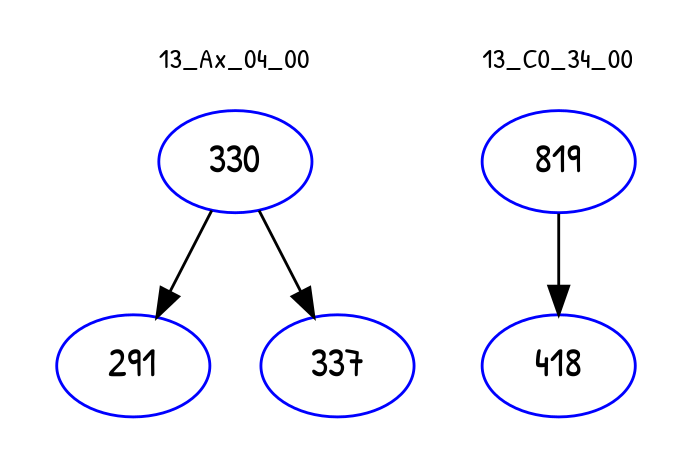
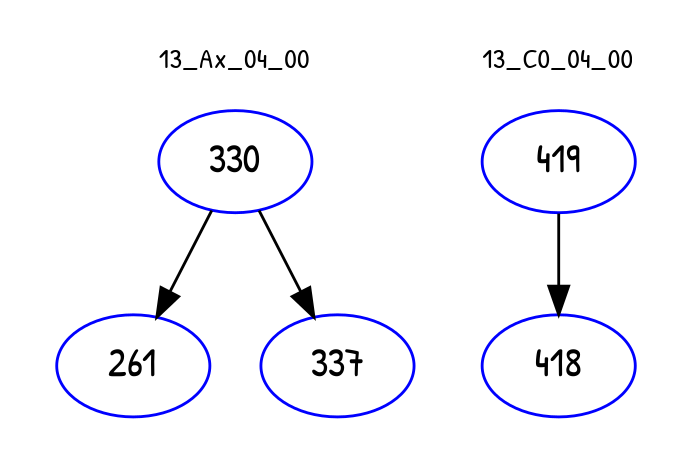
cluster "13_C0_34_00": label "13_C0_34_00" -> "13_C0_04_00"
node "819": label "819" -> "419"
node "291": label "291" -> "261"
